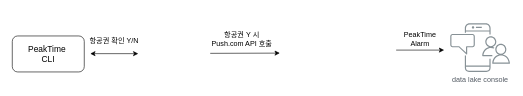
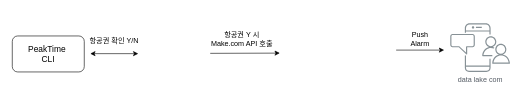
node "항공권 Y 시 Push.com API 호출": label "항공권 Y 시 Push.com API 호출" -> "항공권 Y 시 Make.com API 호출"
node "PeakTime Alarm": label "PeakTime Alarm" -> "Push Alarm"
node "data lake console": label "data lake console" -> "data lake com"
